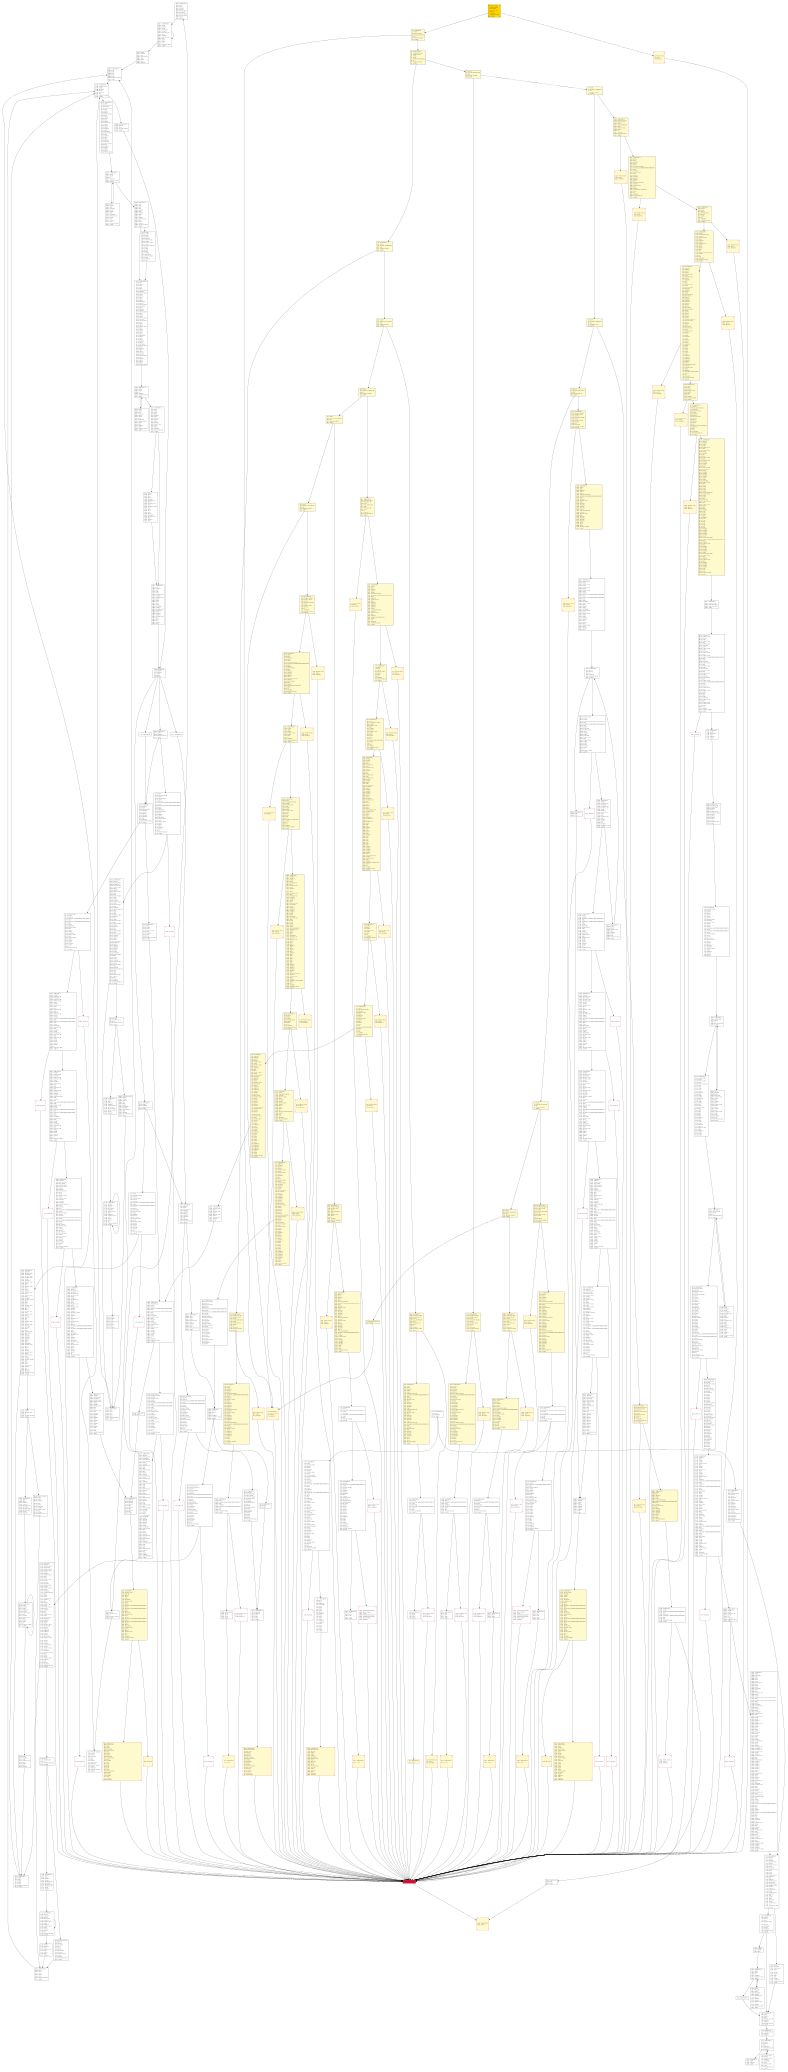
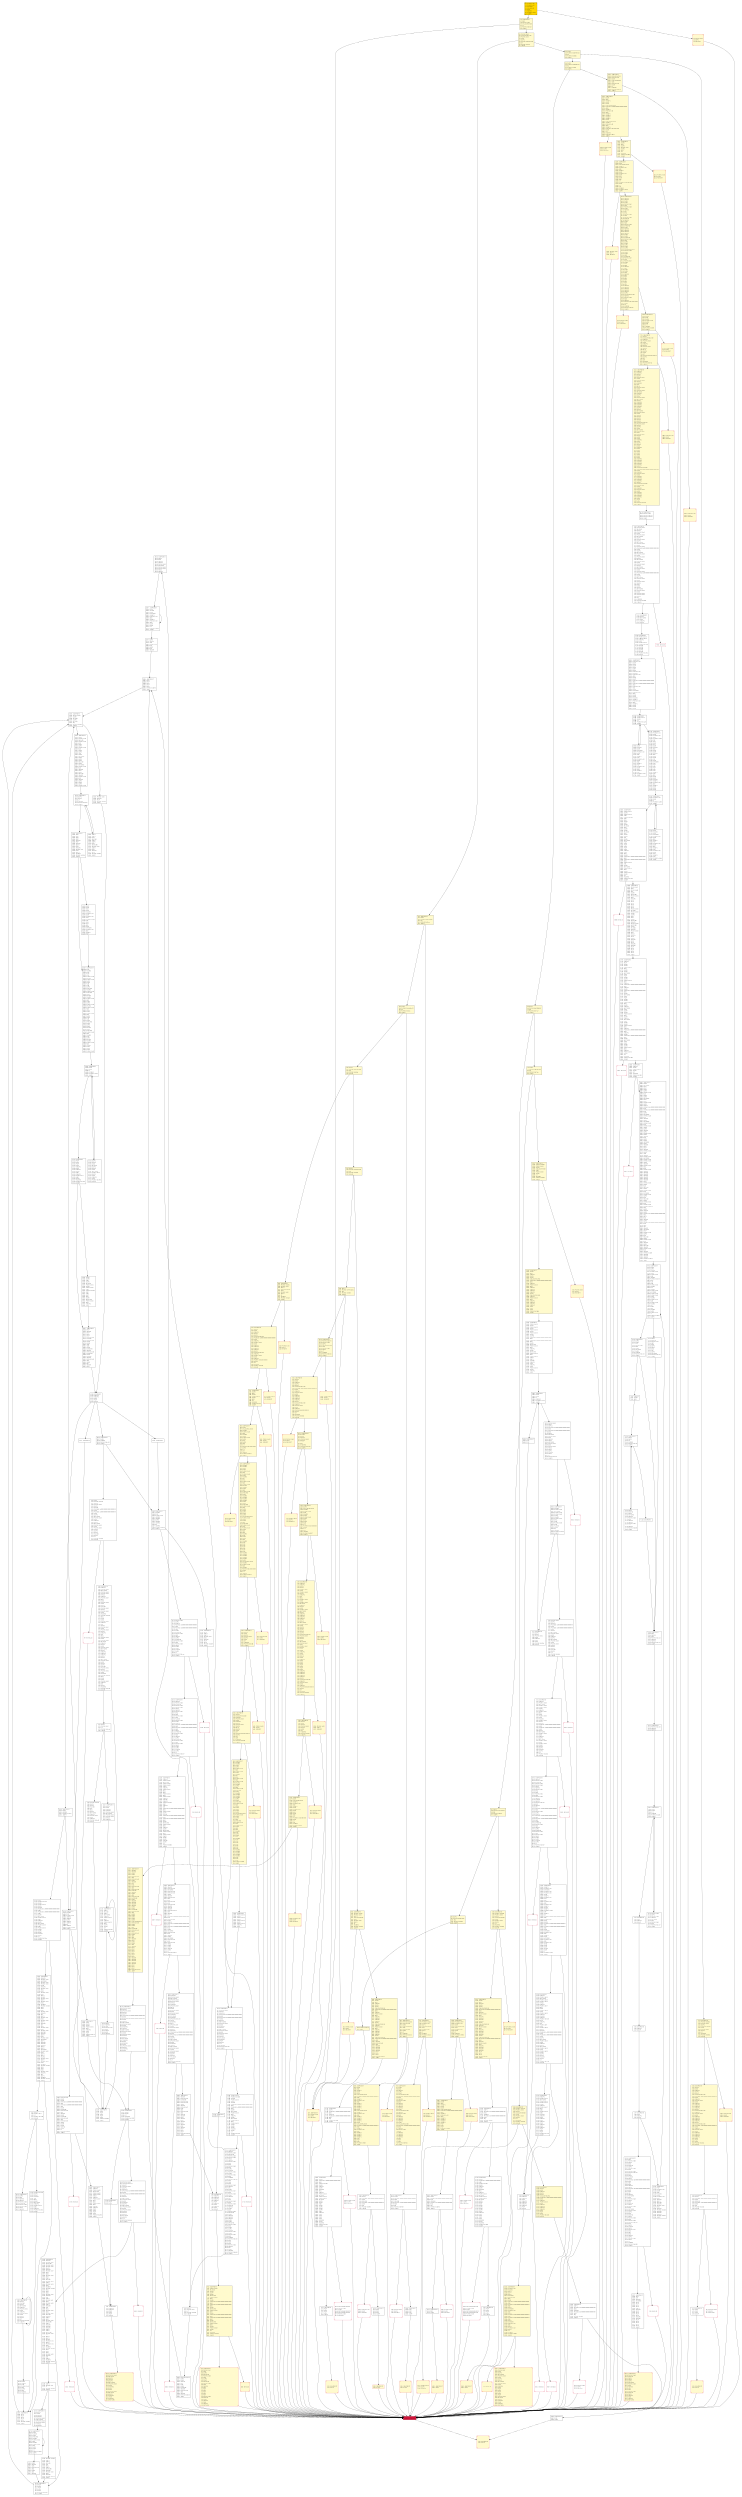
node "7235: JUMPDEST 7236: SWAP1 7237: JUMP": added
